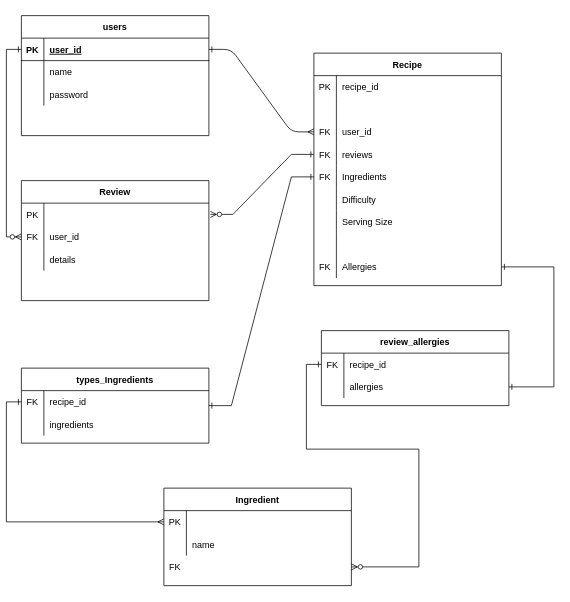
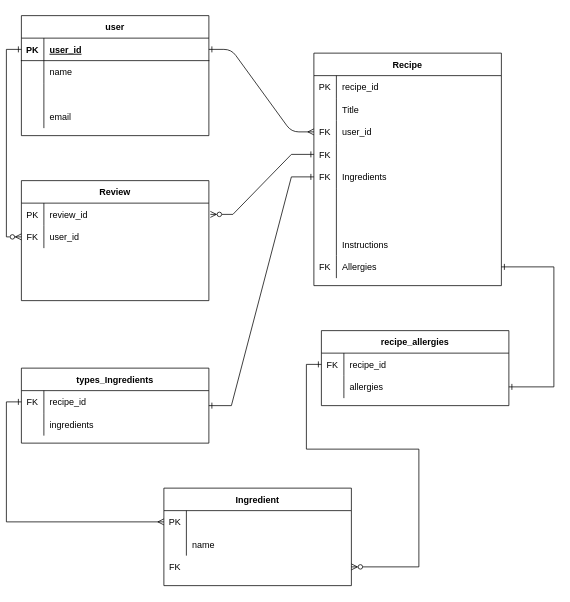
node "users": label "users" -> "user"
node "password": removed
node "Title": added
node "email": added
node "reviews": removed
node "Difficulty": removed
node "review_id": added
node "Serving Size": removed
node "Instructions": added
node "details": removed
node "review_allergies": label "review_allergies" -> "recipe_allergies"
